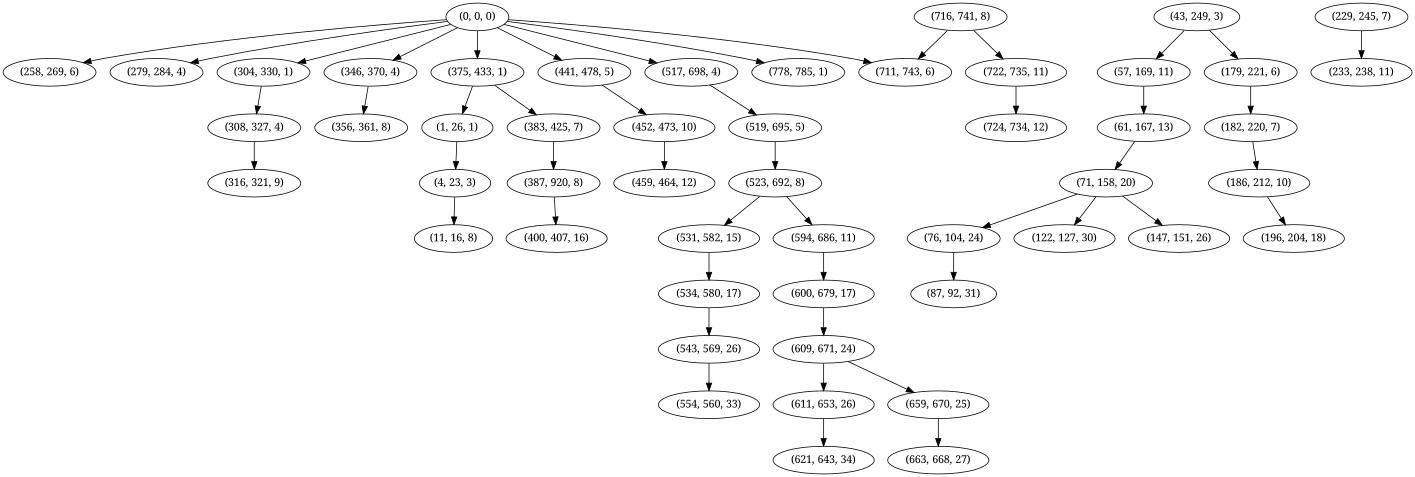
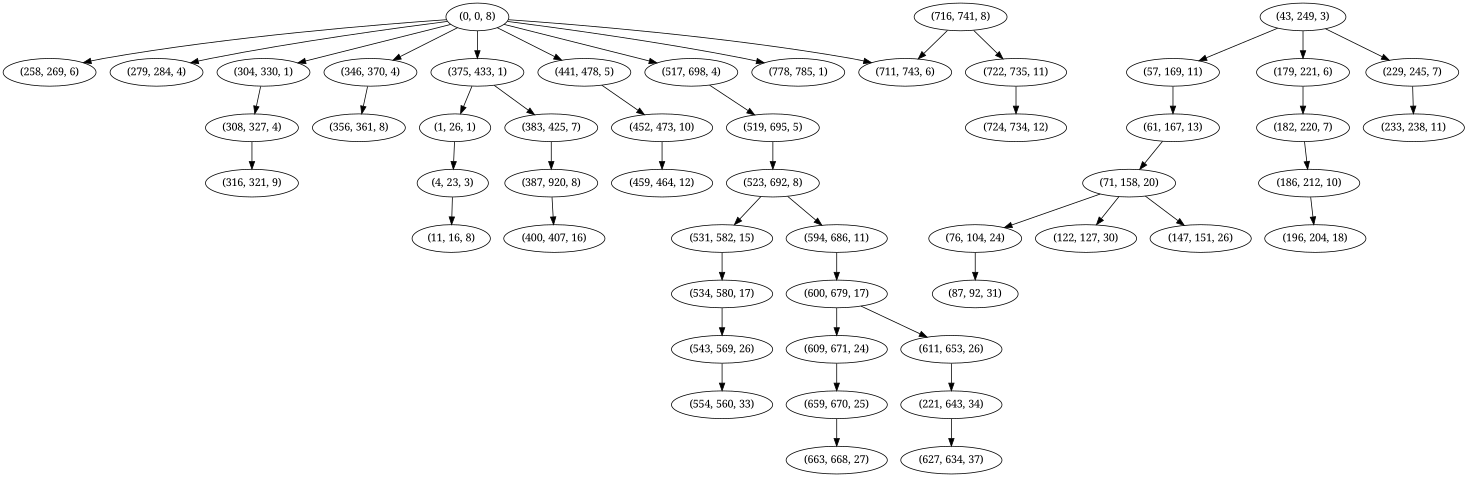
node "(0, 0, 0)": label "(0, 0, 0)" -> "(0, 0, 8)"
edge "(43, 249, 3)" -> "(229, 245, 7)": added
edge "(609, 671, 24)" -> "(611, 653, 26)": now "(600, 679, 17)" -> "(611, 653, 26)"
node "(621, 643, 34)": label "(621, 643, 34)" -> "(221, 643, 34)"
node "(627, 634, 37)": added
